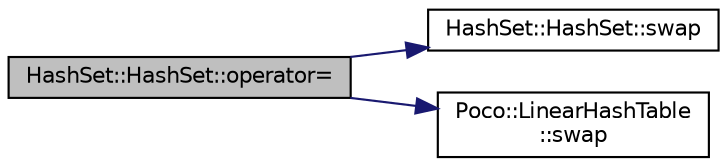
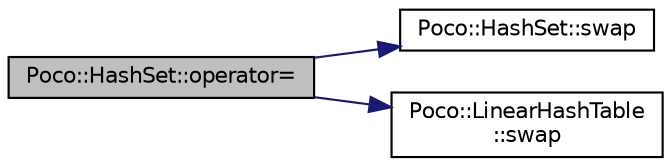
node "HashSet::HashSet::swap": label "HashSet::HashSet::swap" -> "Poco::HashSet::swap"
node "HashSet::HashSet::operator=": label "HashSet::HashSet::operator=" -> "Poco::HashSet::operator="
